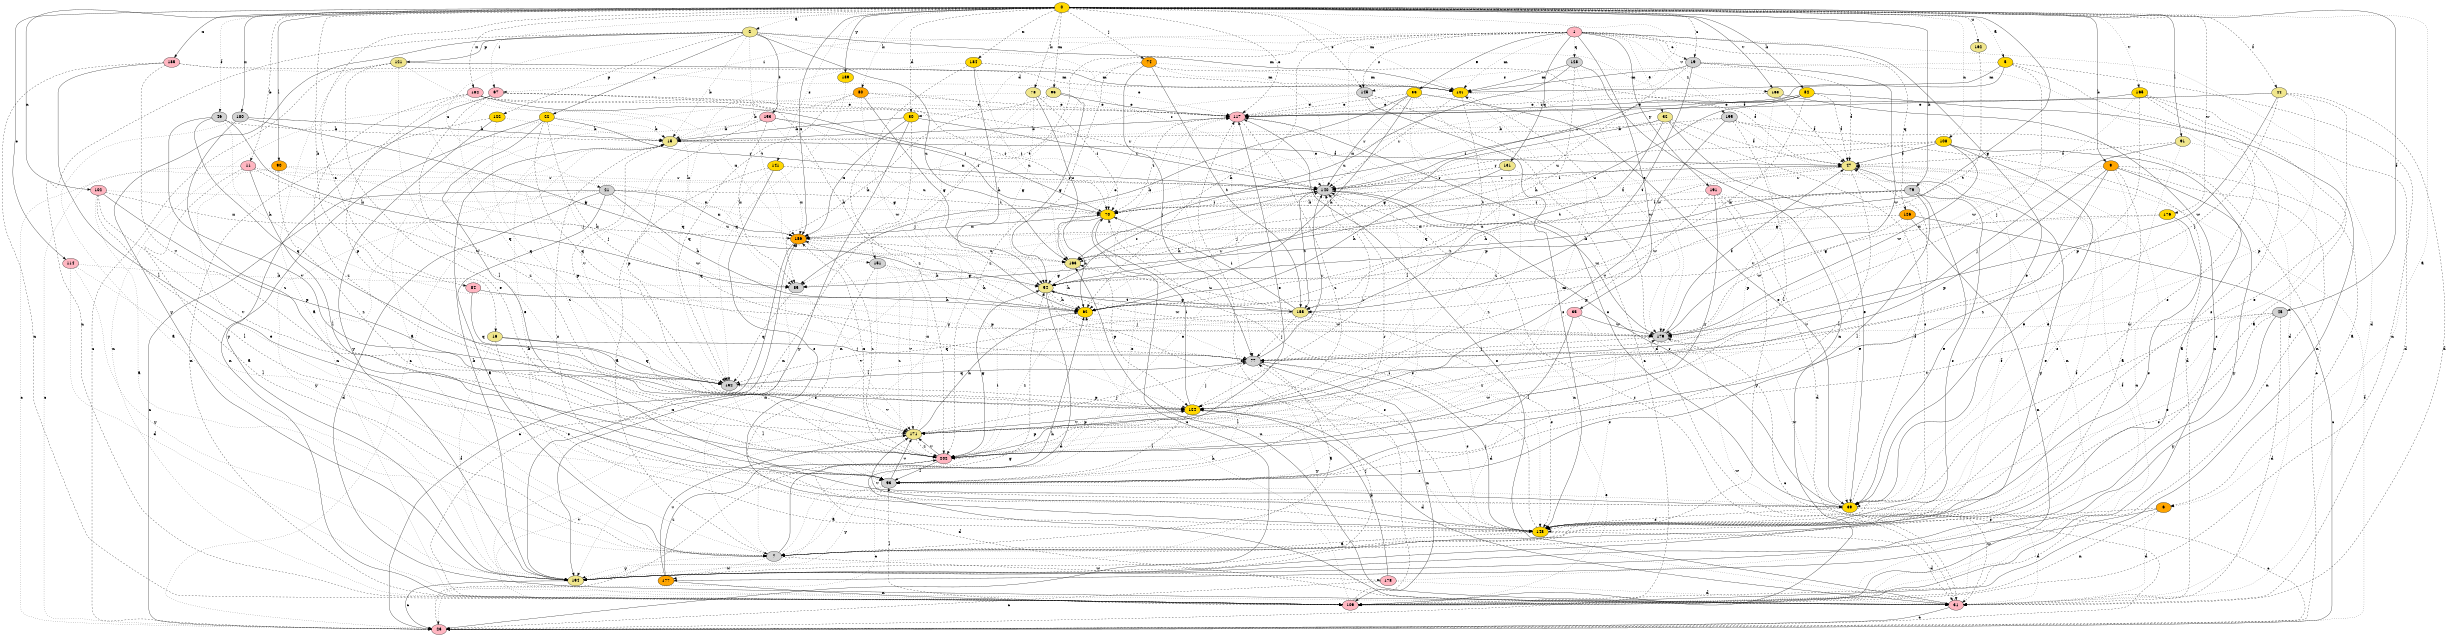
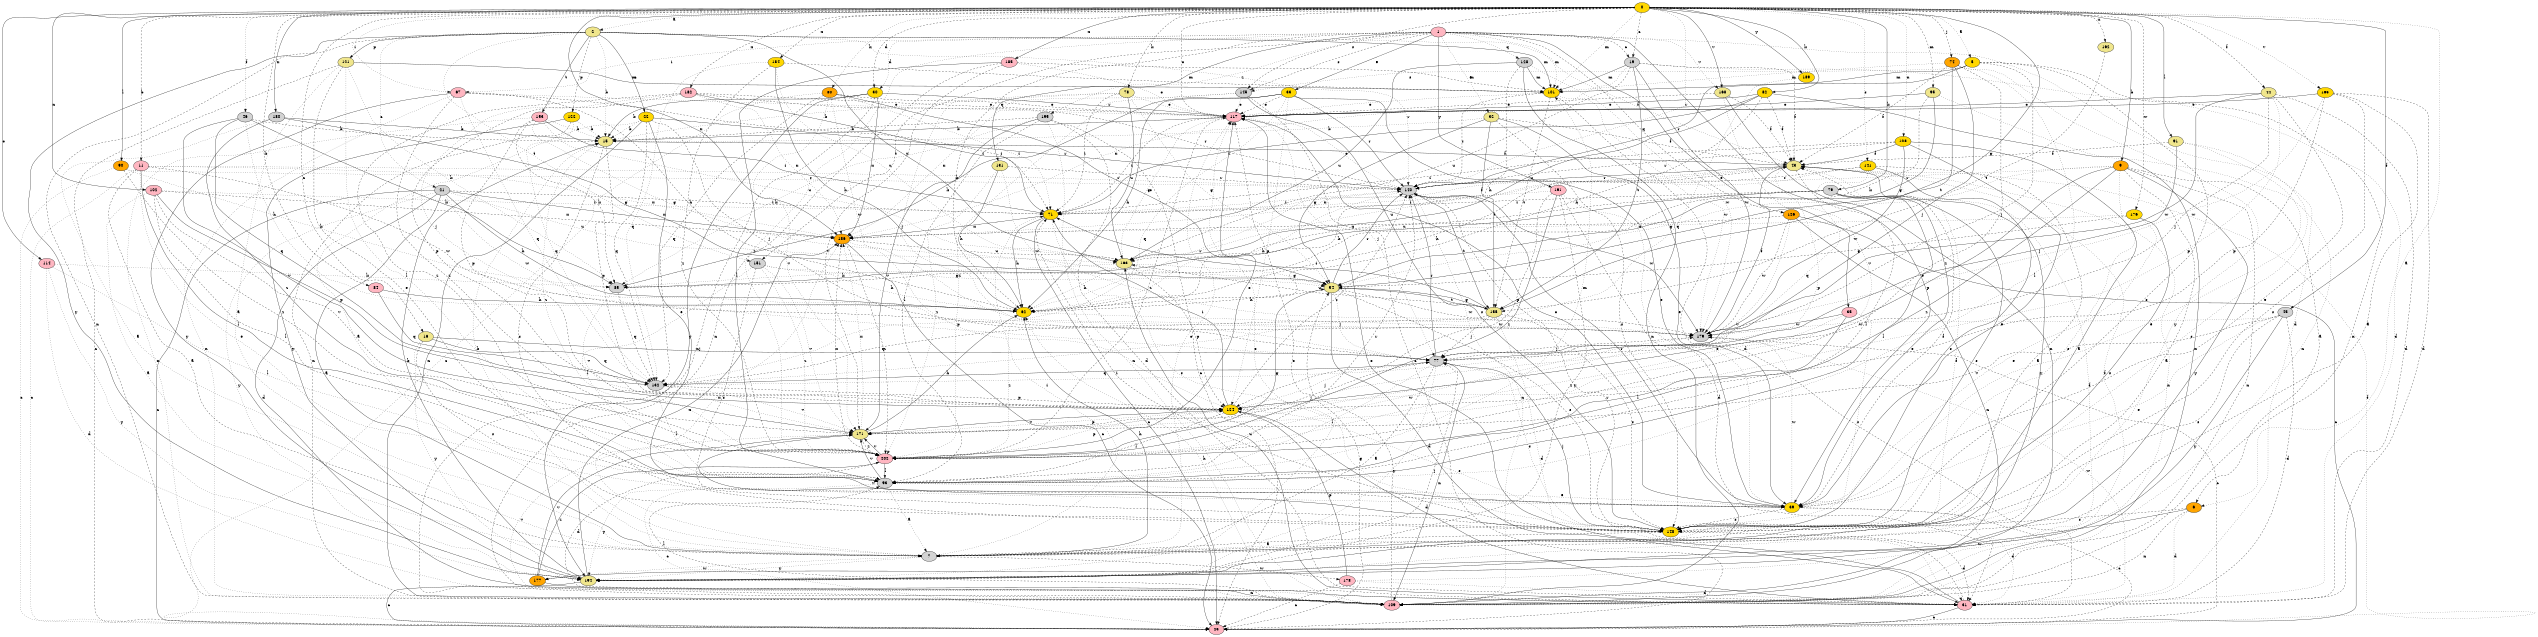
edge "30" -> "140": now "30" -> "117"
node "47": label "47" -> "43"
node "70": label "70" -> "71"
edge "16" -> "194": label "f" -> "y"
